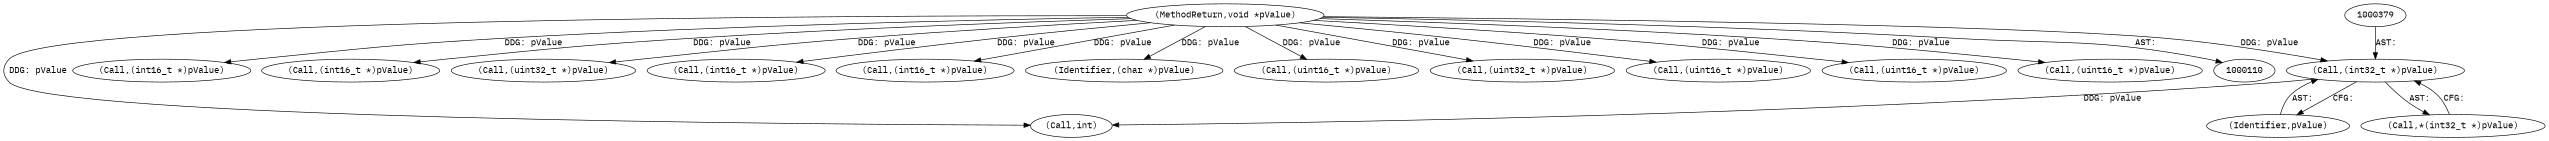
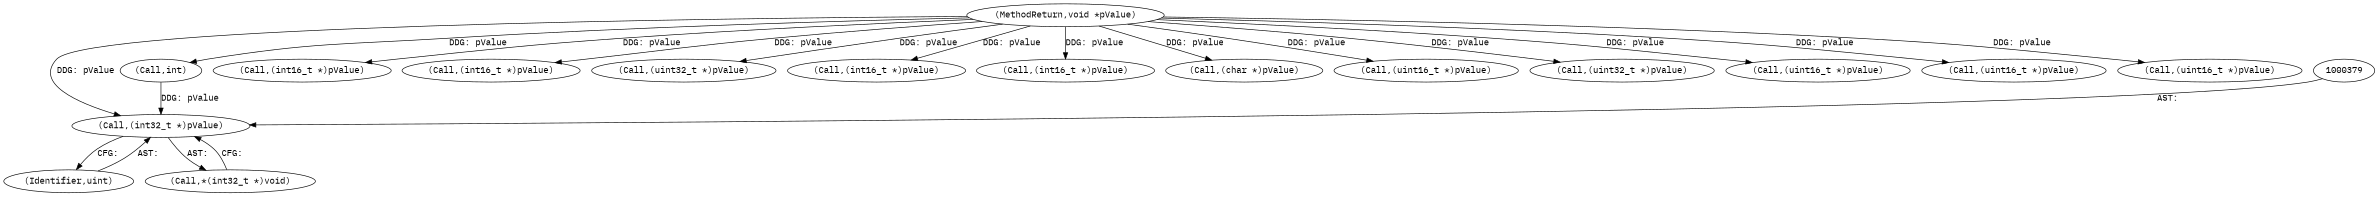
node "(Identifier,(char *)pValue)": label "(Identifier,(char *)pValue)" -> "(Call,(char *)pValue)"
node "1000110": removed
edge "(Call,(int32_t *)pValue)" -> "(Call,int)": reversed
node "(Identifier,pValue)": label "(Identifier,pValue)" -> "(Identifier,uint)"
node "(Call,*(int32_t *)pValue)": label "(Call,*(int32_t *)pValue)" -> "(Call,*(int32_t *)void)"
